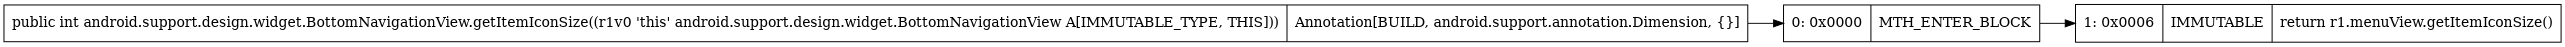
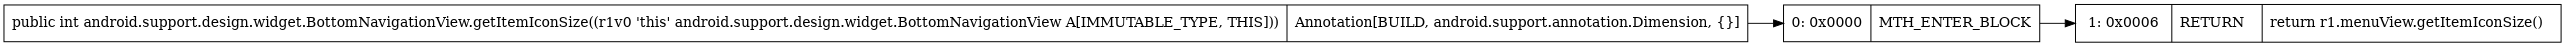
node "1: 0x0006": text "IMMUTABLE" -> "RETURN"
